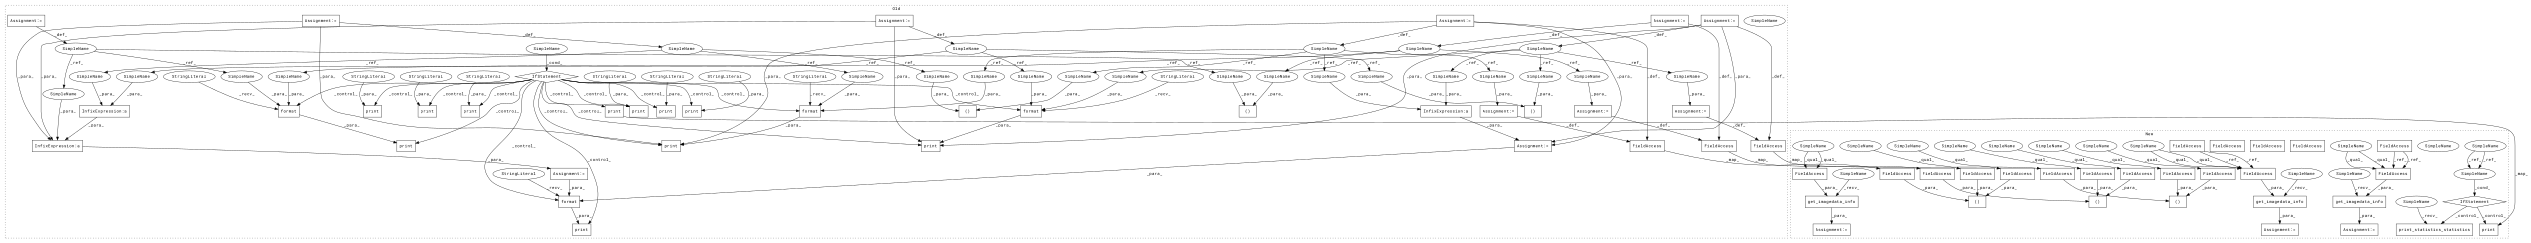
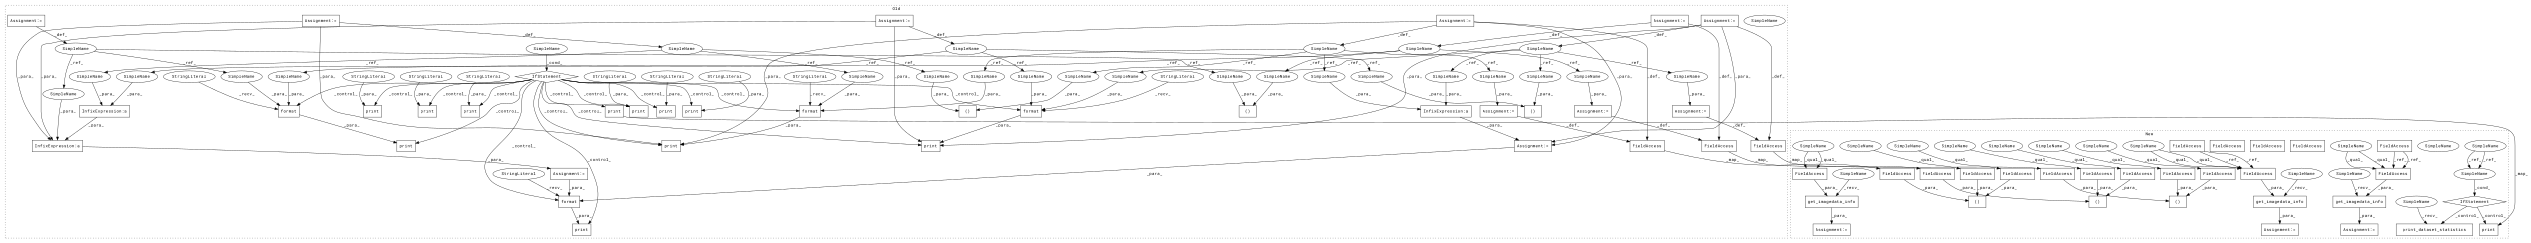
node "print_statistics_statistics": label "print_statistics_statistics" -> "print_dataset_statistics"
